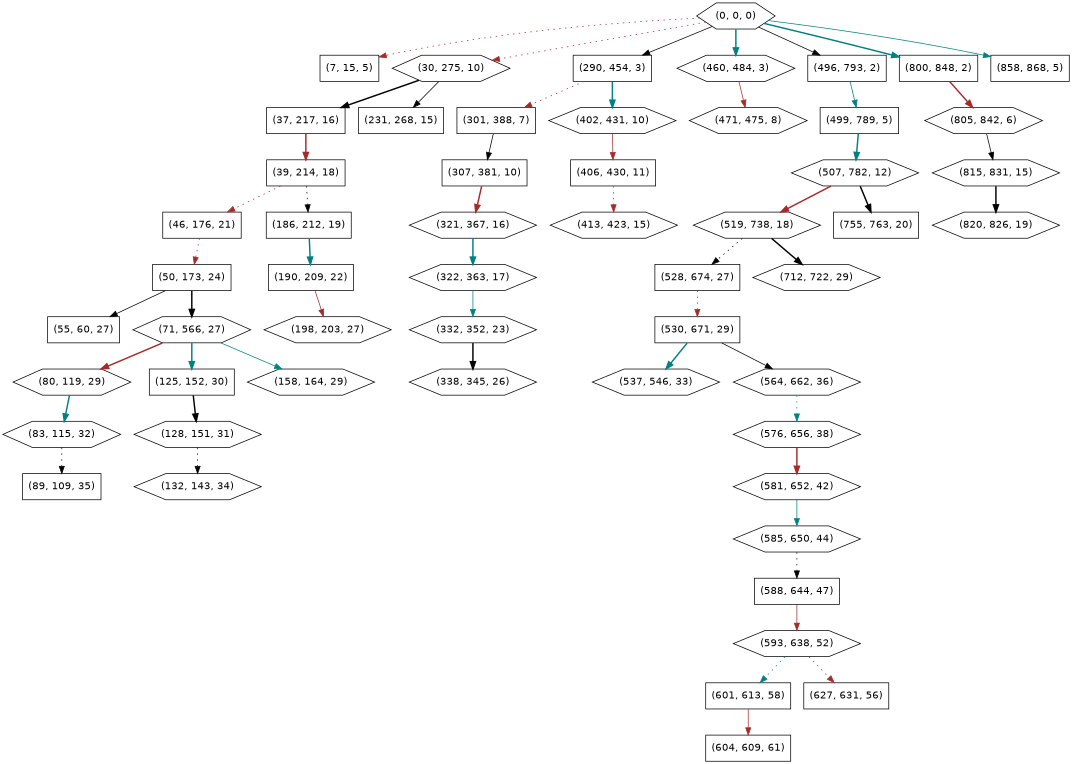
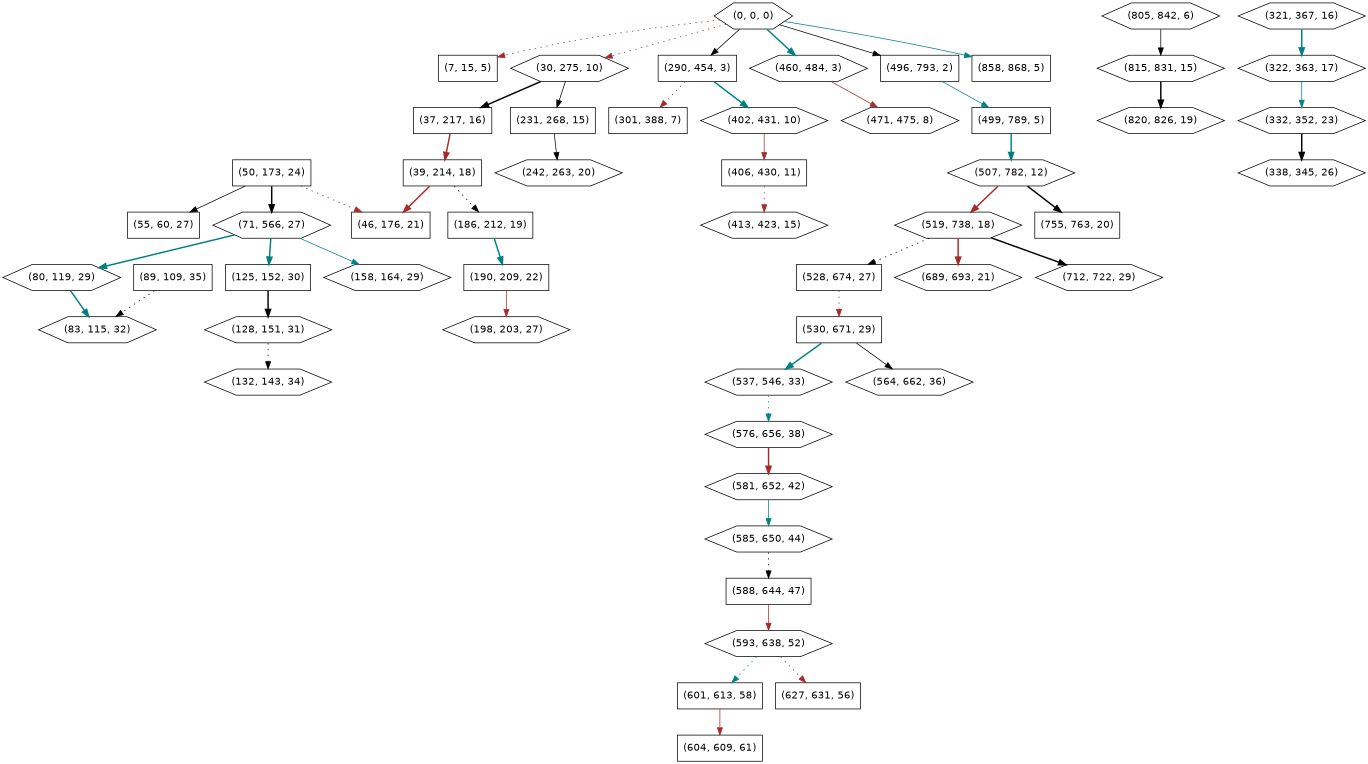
node "(800, 848, 2)": removed
node "(307, 381, 10)": removed
node "(242, 263, 20)": added
edge "(39, 214, 18)" -> "(46, 176, 21)": style dotted -> bold
edge "(46, 176, 21)" -> "(50, 173, 24)": reversed
node "(689, 693, 21)": added
edge "(71, 566, 27)" -> "(80, 119, 29)": color brown -> teal
edge "(564, 662, 36)" -> "(576, 656, 38)": now "(537, 546, 33)" -> "(576, 656, 38)"
edge "(83, 115, 32)" -> "(89, 109, 35)": reversed
